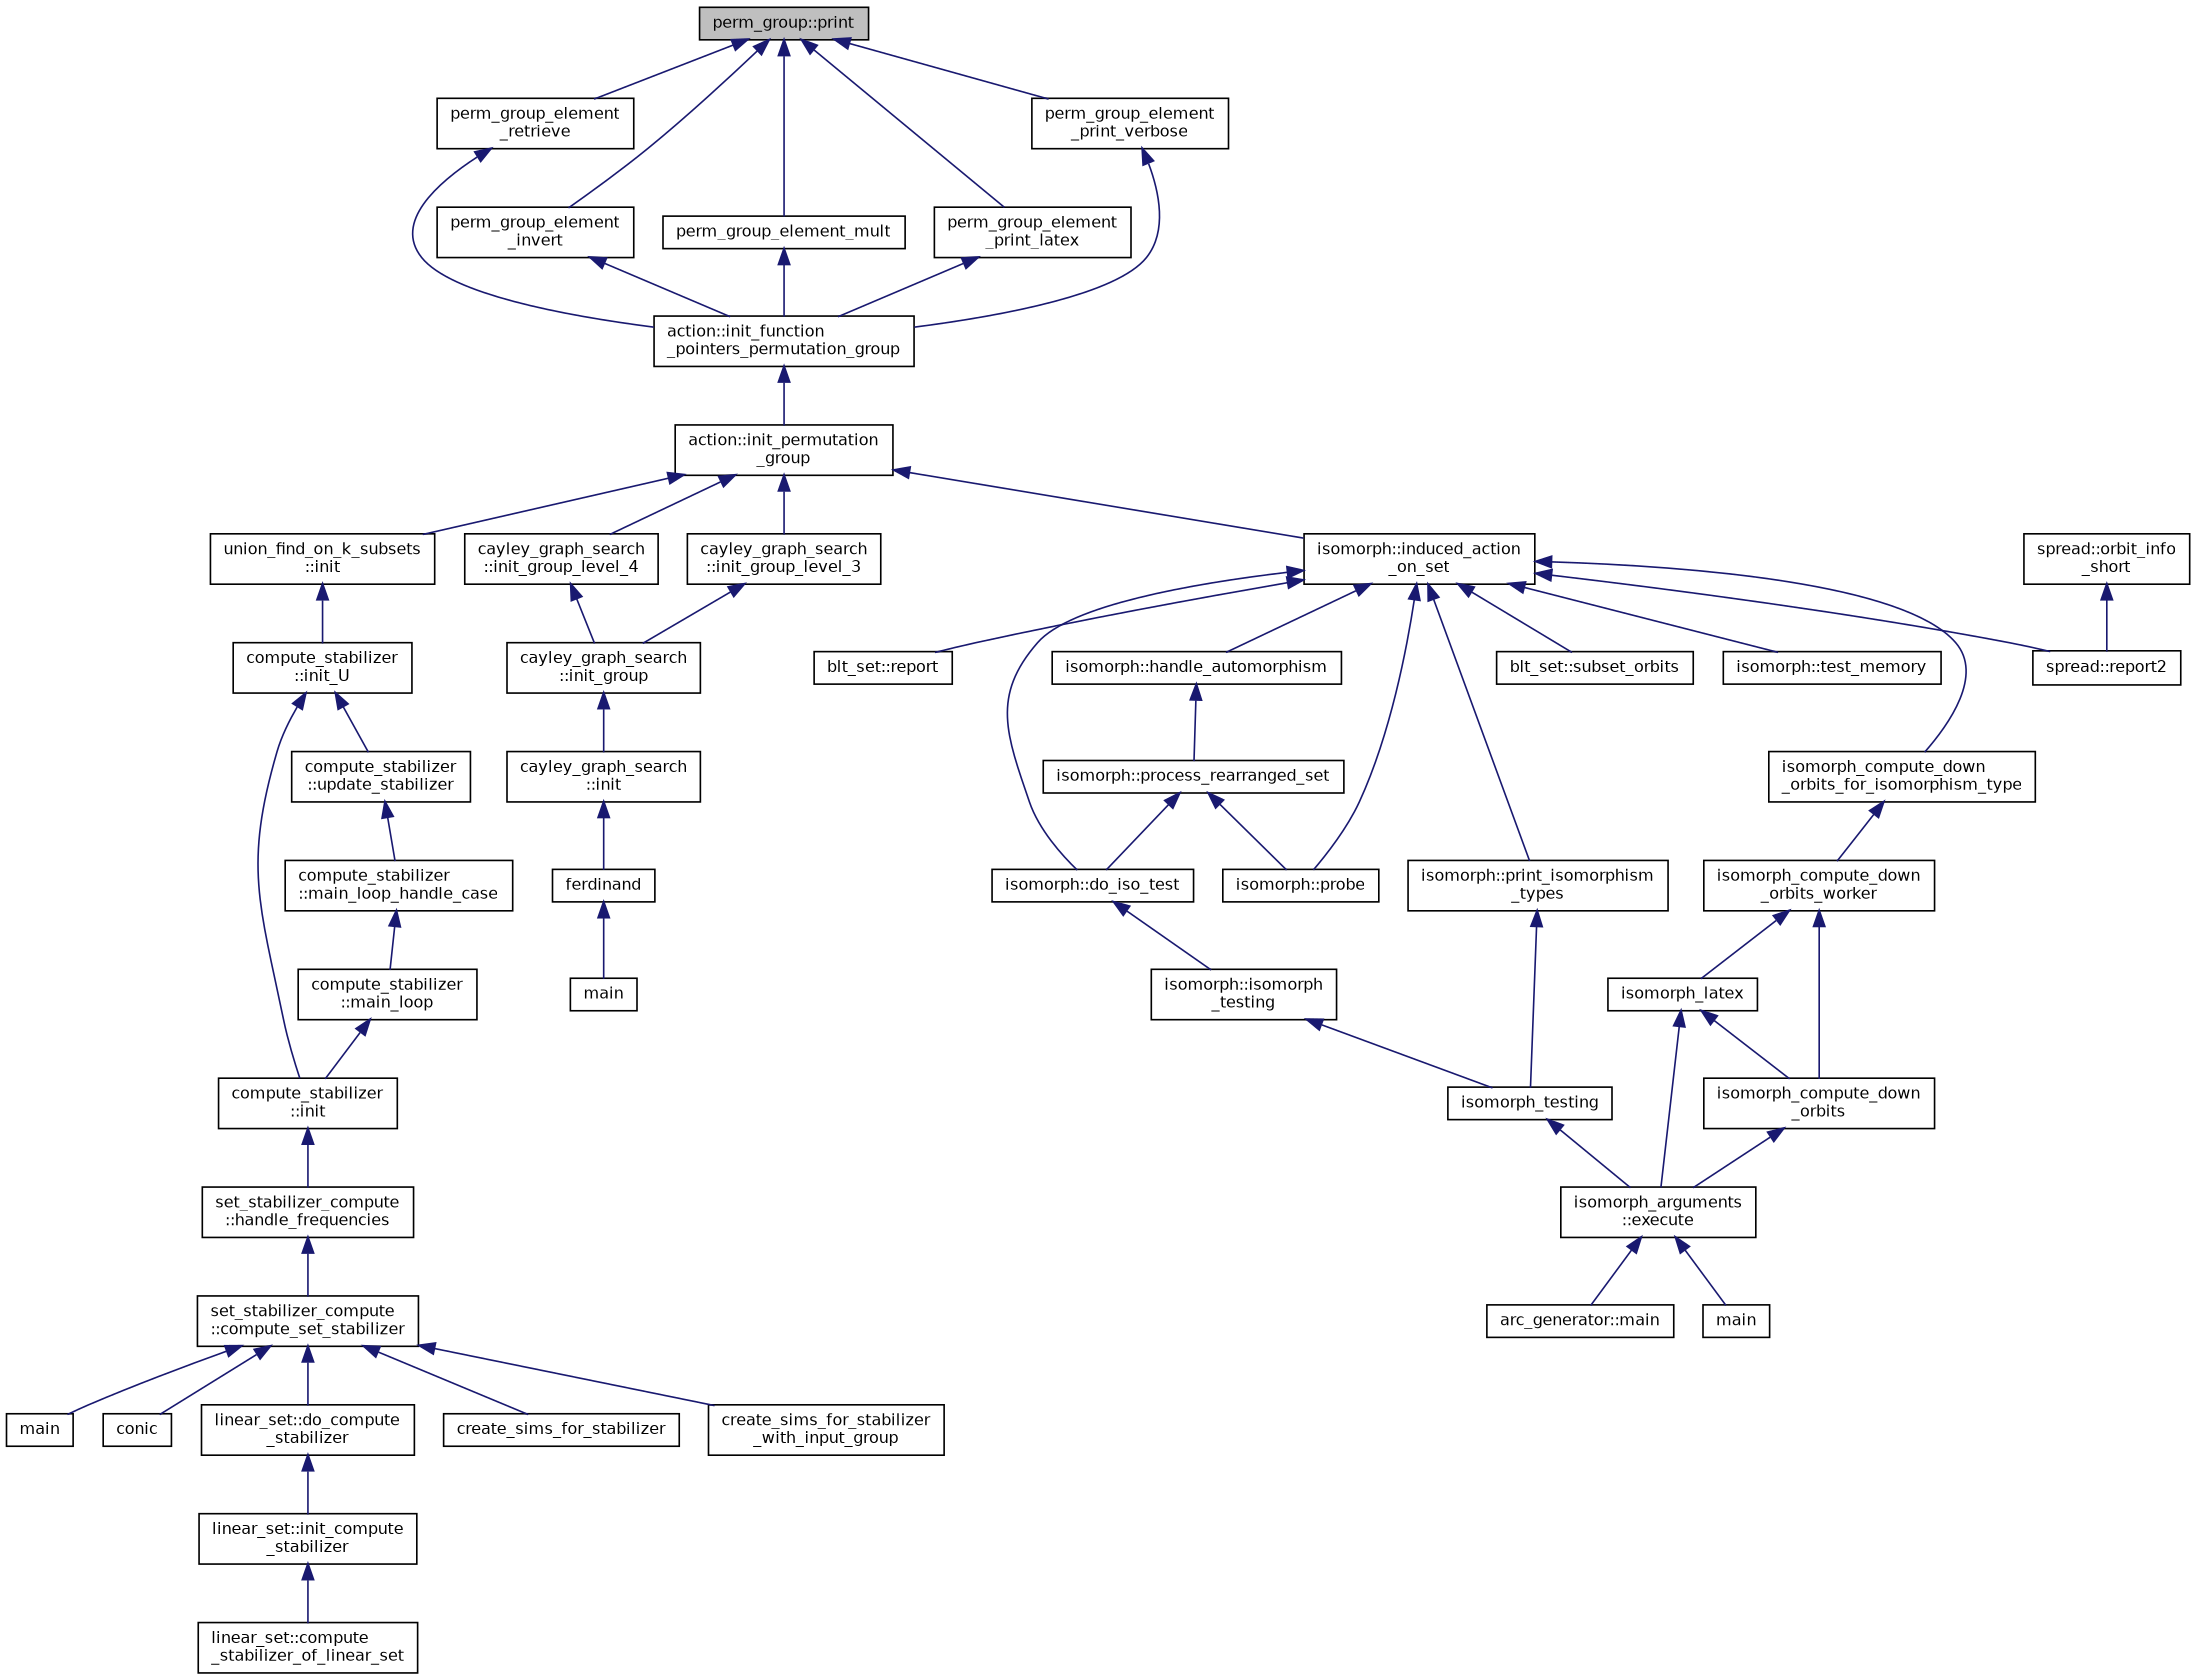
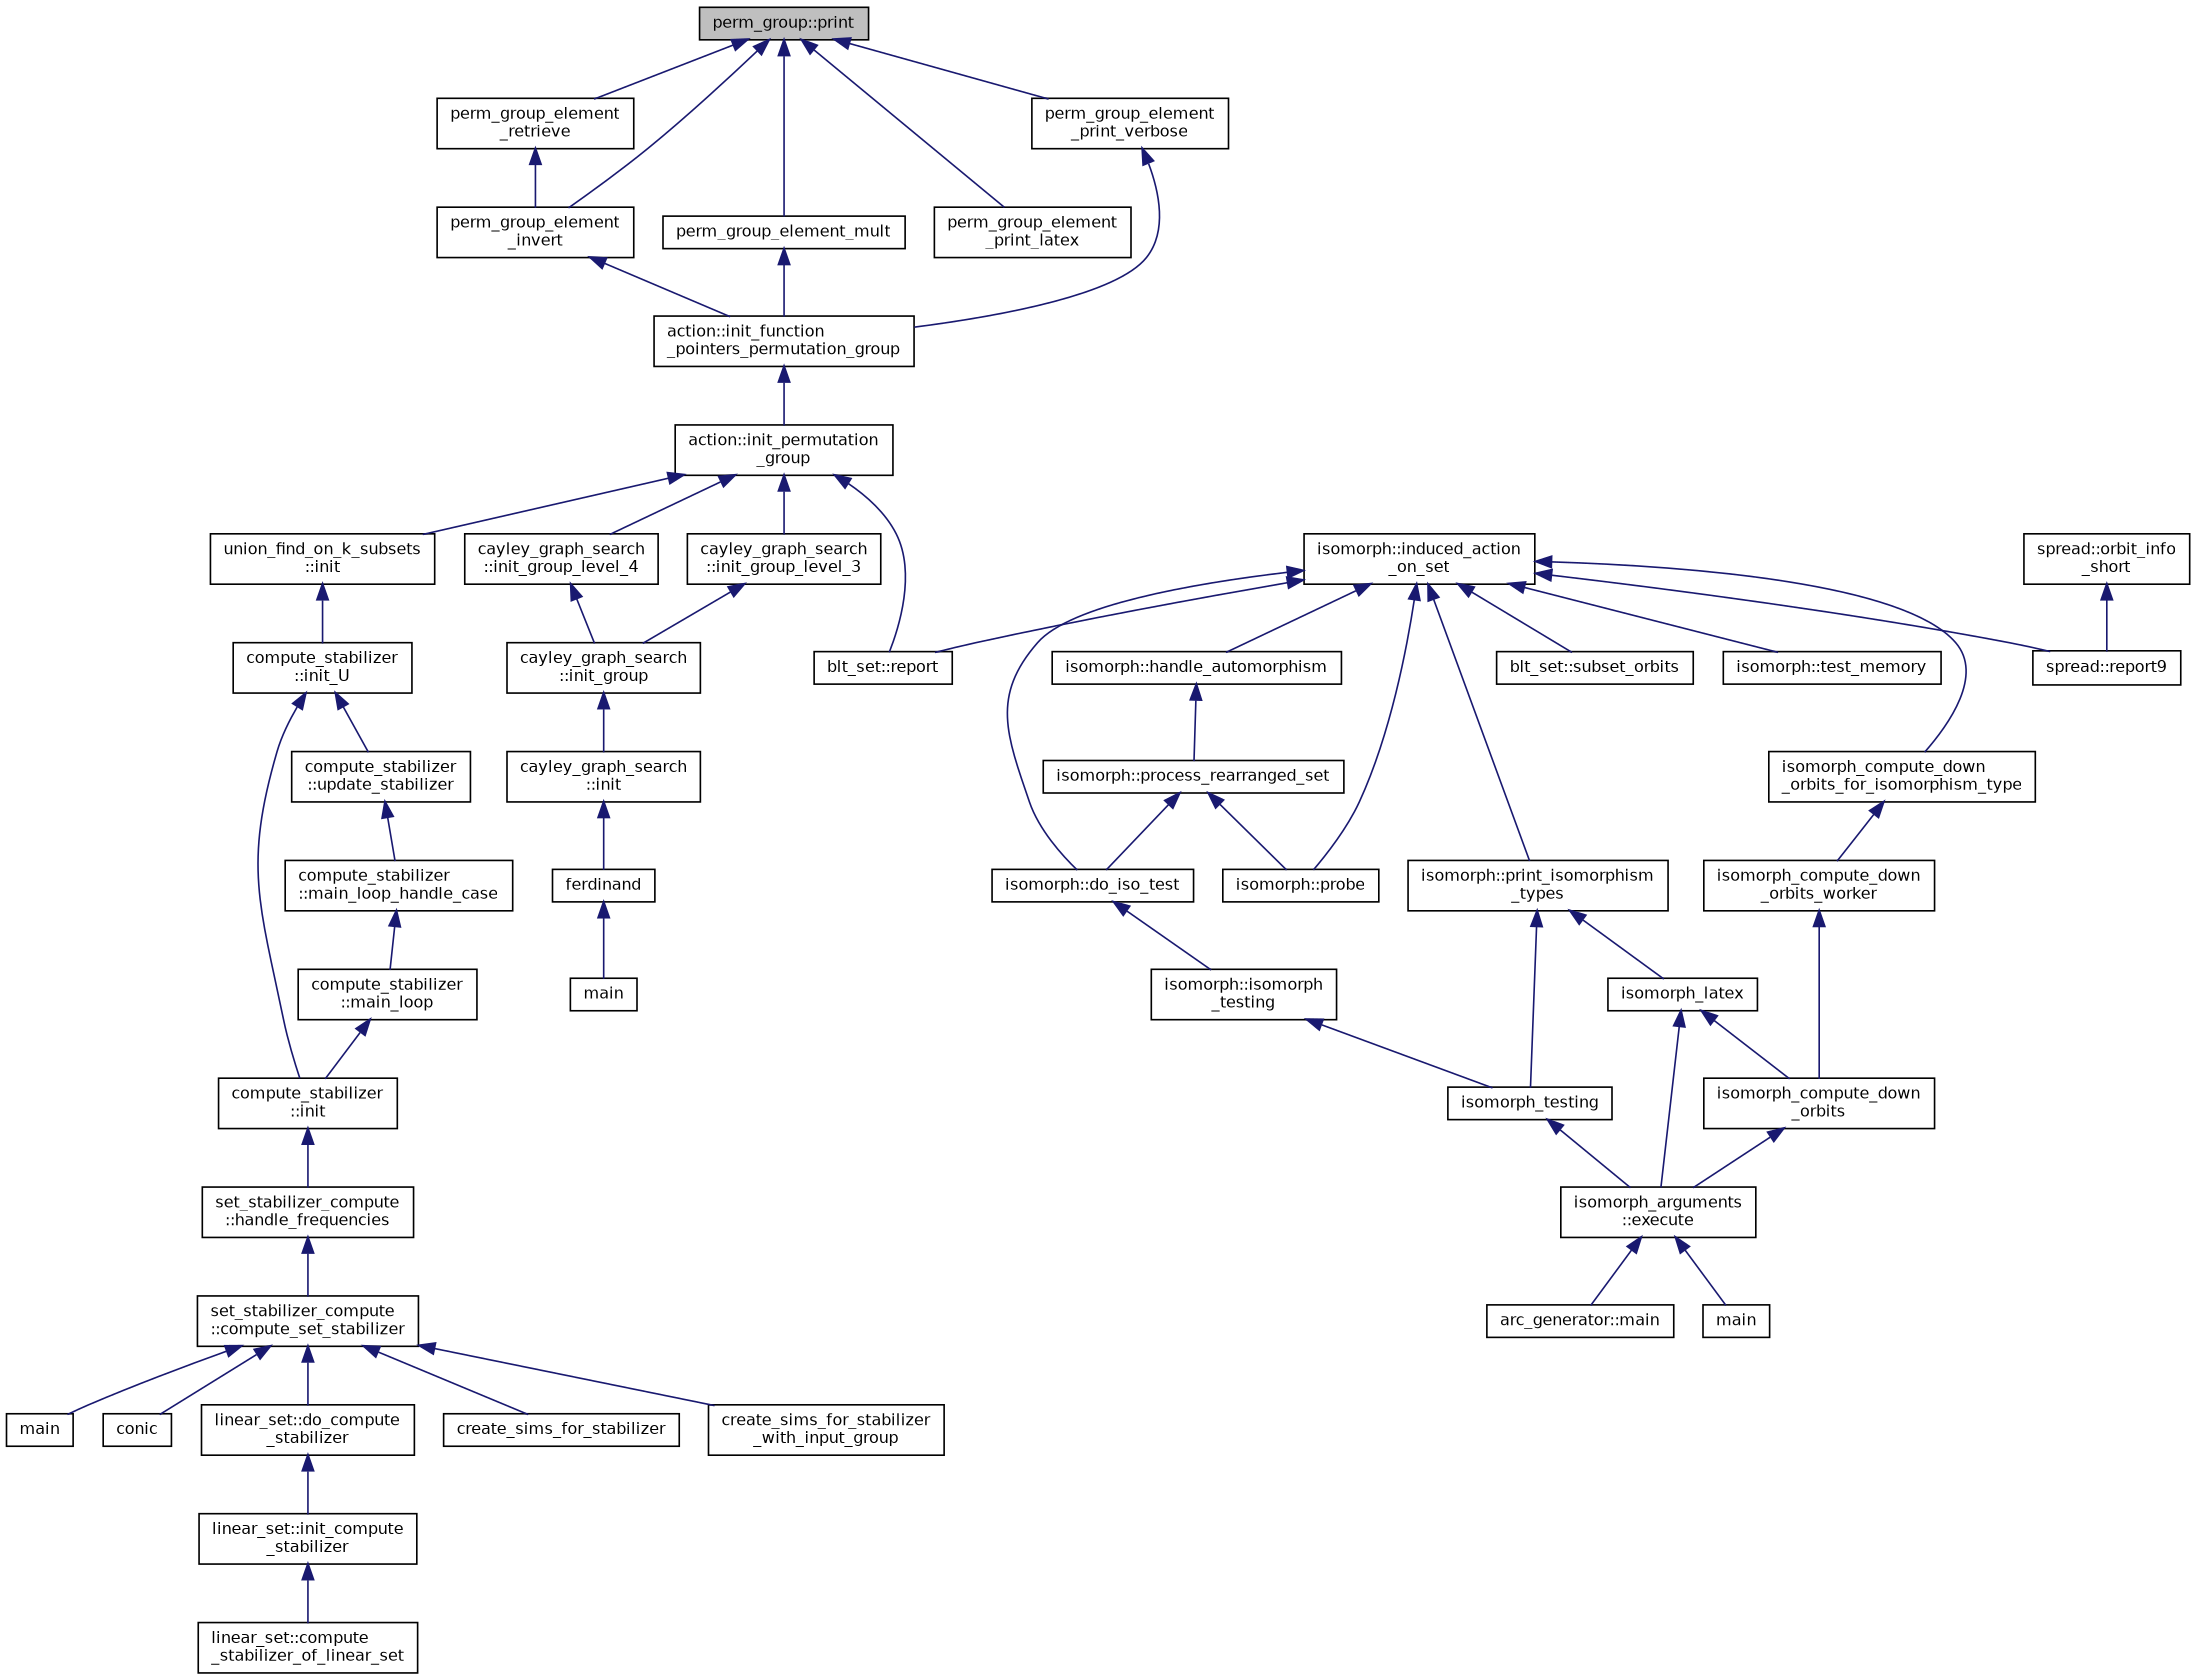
edge "action::init_function _pointers_permutation_group" -> "perm_group_element _retrieve": now "perm_group_element _invert" -> "perm_group_element _retrieve"
edge "action::init_function _pointers_permutation_group" -> "perm_group_element _print_latex": removed
edge "isomorph::induced_action _on_set" -> "action::init_permutation _group": now "blt_set::report" -> "action::init_permutation _group"
node "spread::report2": label "spread::report2" -> "spread::report9"
edge "isomorph_latex" -> "isomorph_compute_down _orbits_worker": now "isomorph_latex" -> "isomorph::print_isomorphism _types"
